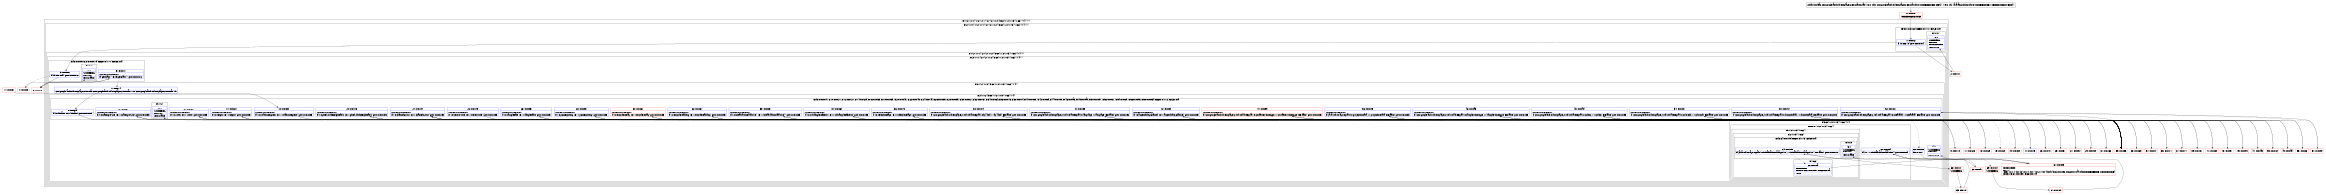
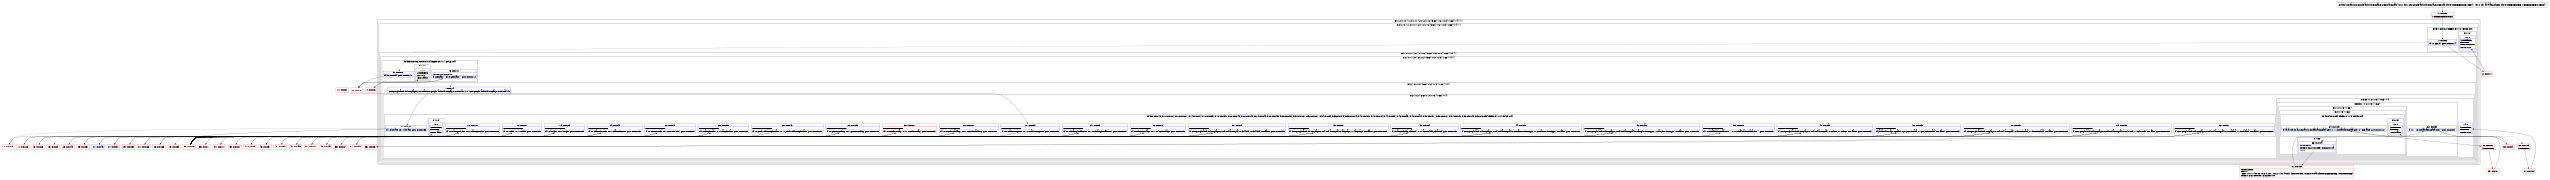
edge "1: 0x0002" -> "3: 0x0006": style solid -> dashed
node "44: 0x0099": color red -> blue
edge "19: 0x003d" -> "20: 0x0043": removed
edge "21: 0x0045" -> "24: 0x004f": now "21: 0x0045" -> "22: 0x0049"
node "60: 0x00e8": removed
